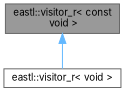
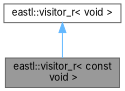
edge "eastl::visitor_r< void >" -> "eastl::visitor_r< const void >": reversed
